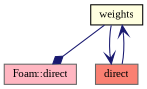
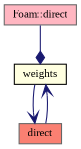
edge "weights" -> "Foam::direct": reversed
